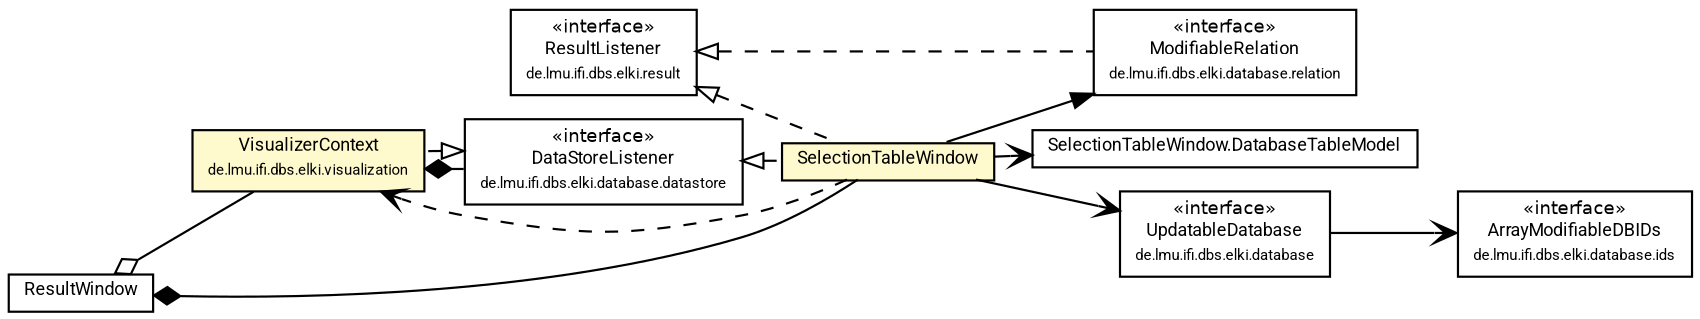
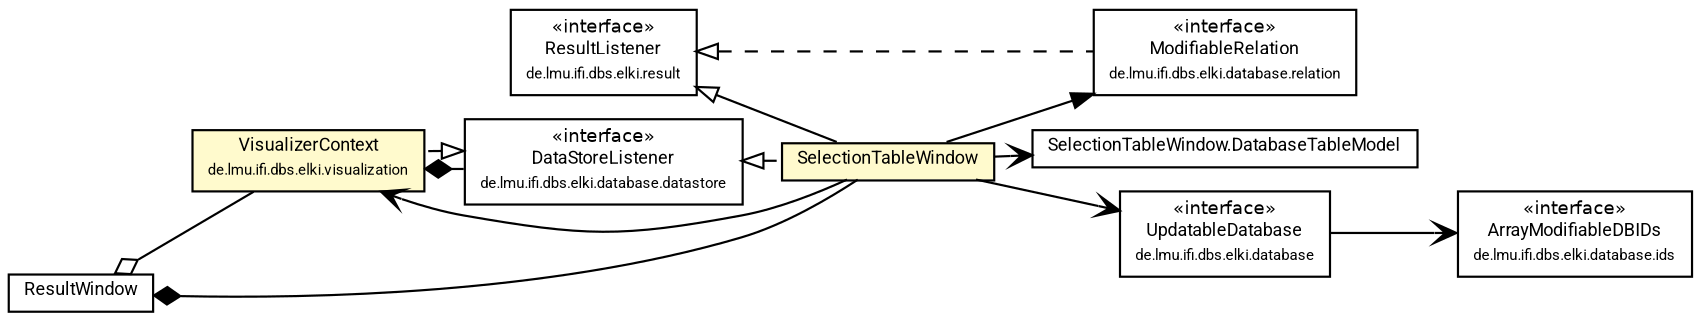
edge "SelectionTableWindow" -> "ResultListener": style dashed -> solid
edge "SelectionTableWindow" -> "VisualizerContext": style dashed -> solid
